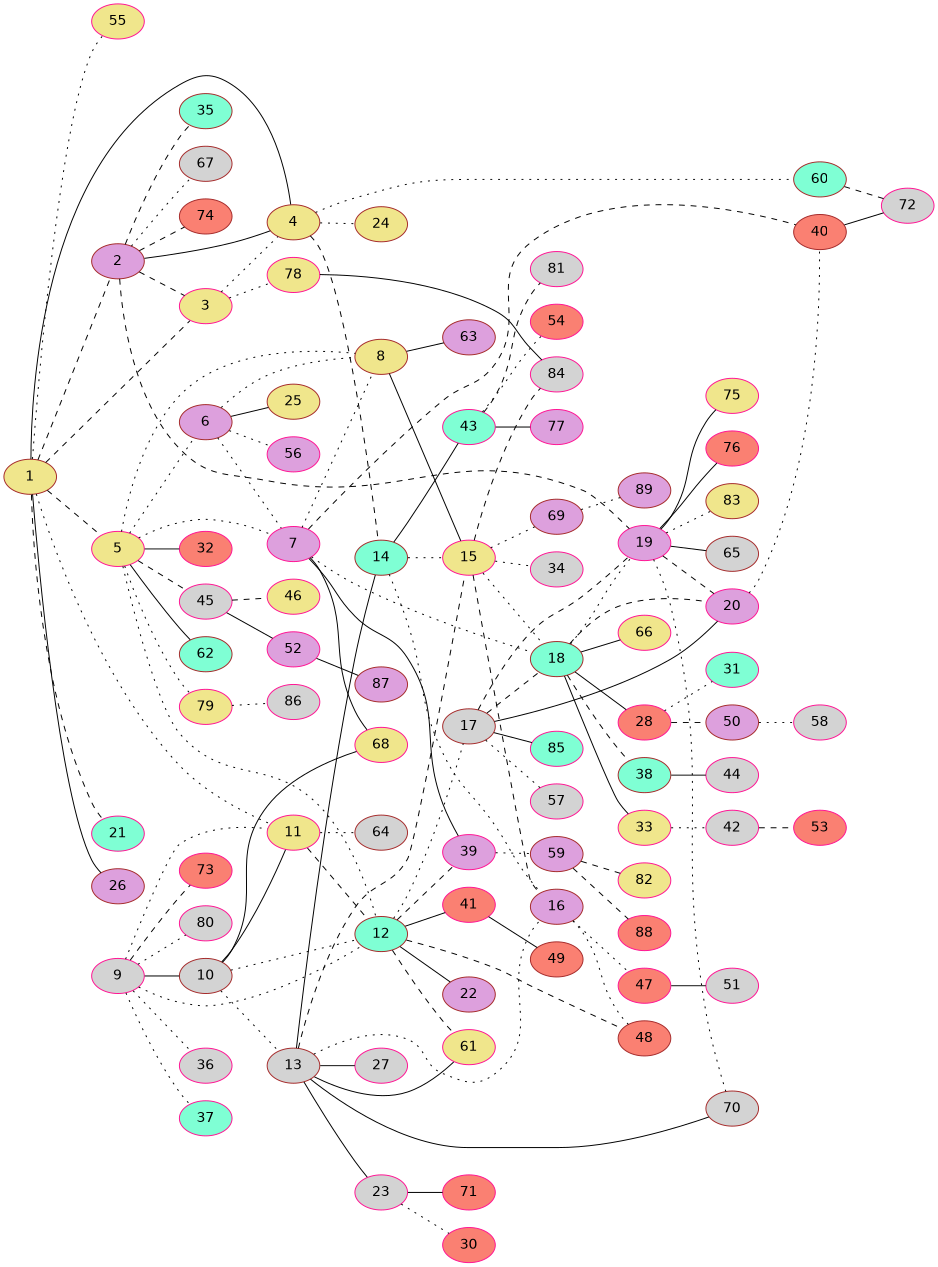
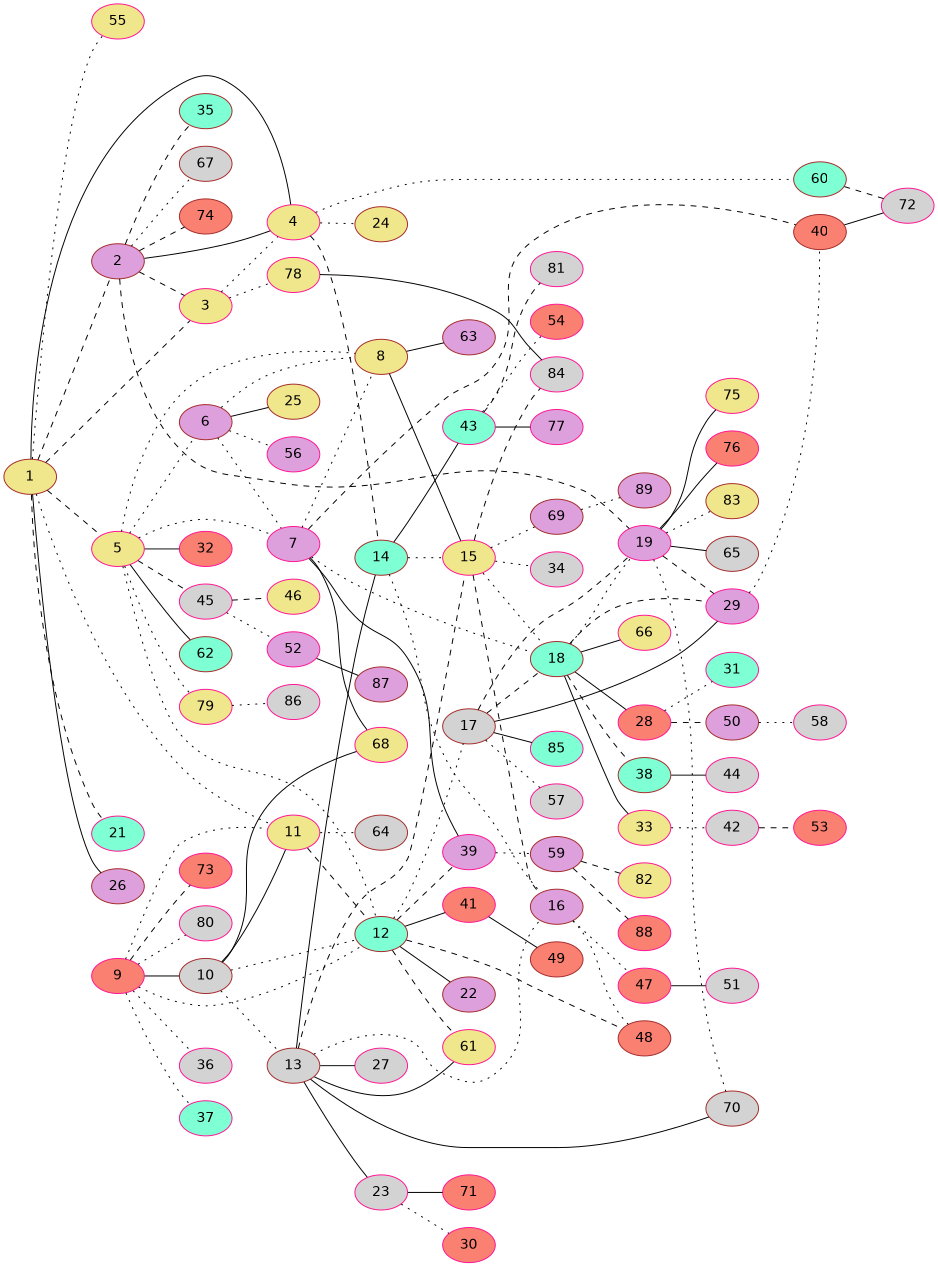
node "4": color brown -> deeppink
node "20": label "20" -> "29"
edge "45" -- "52": style solid -> dotted
node "9": fillcolor lightgrey -> salmon
